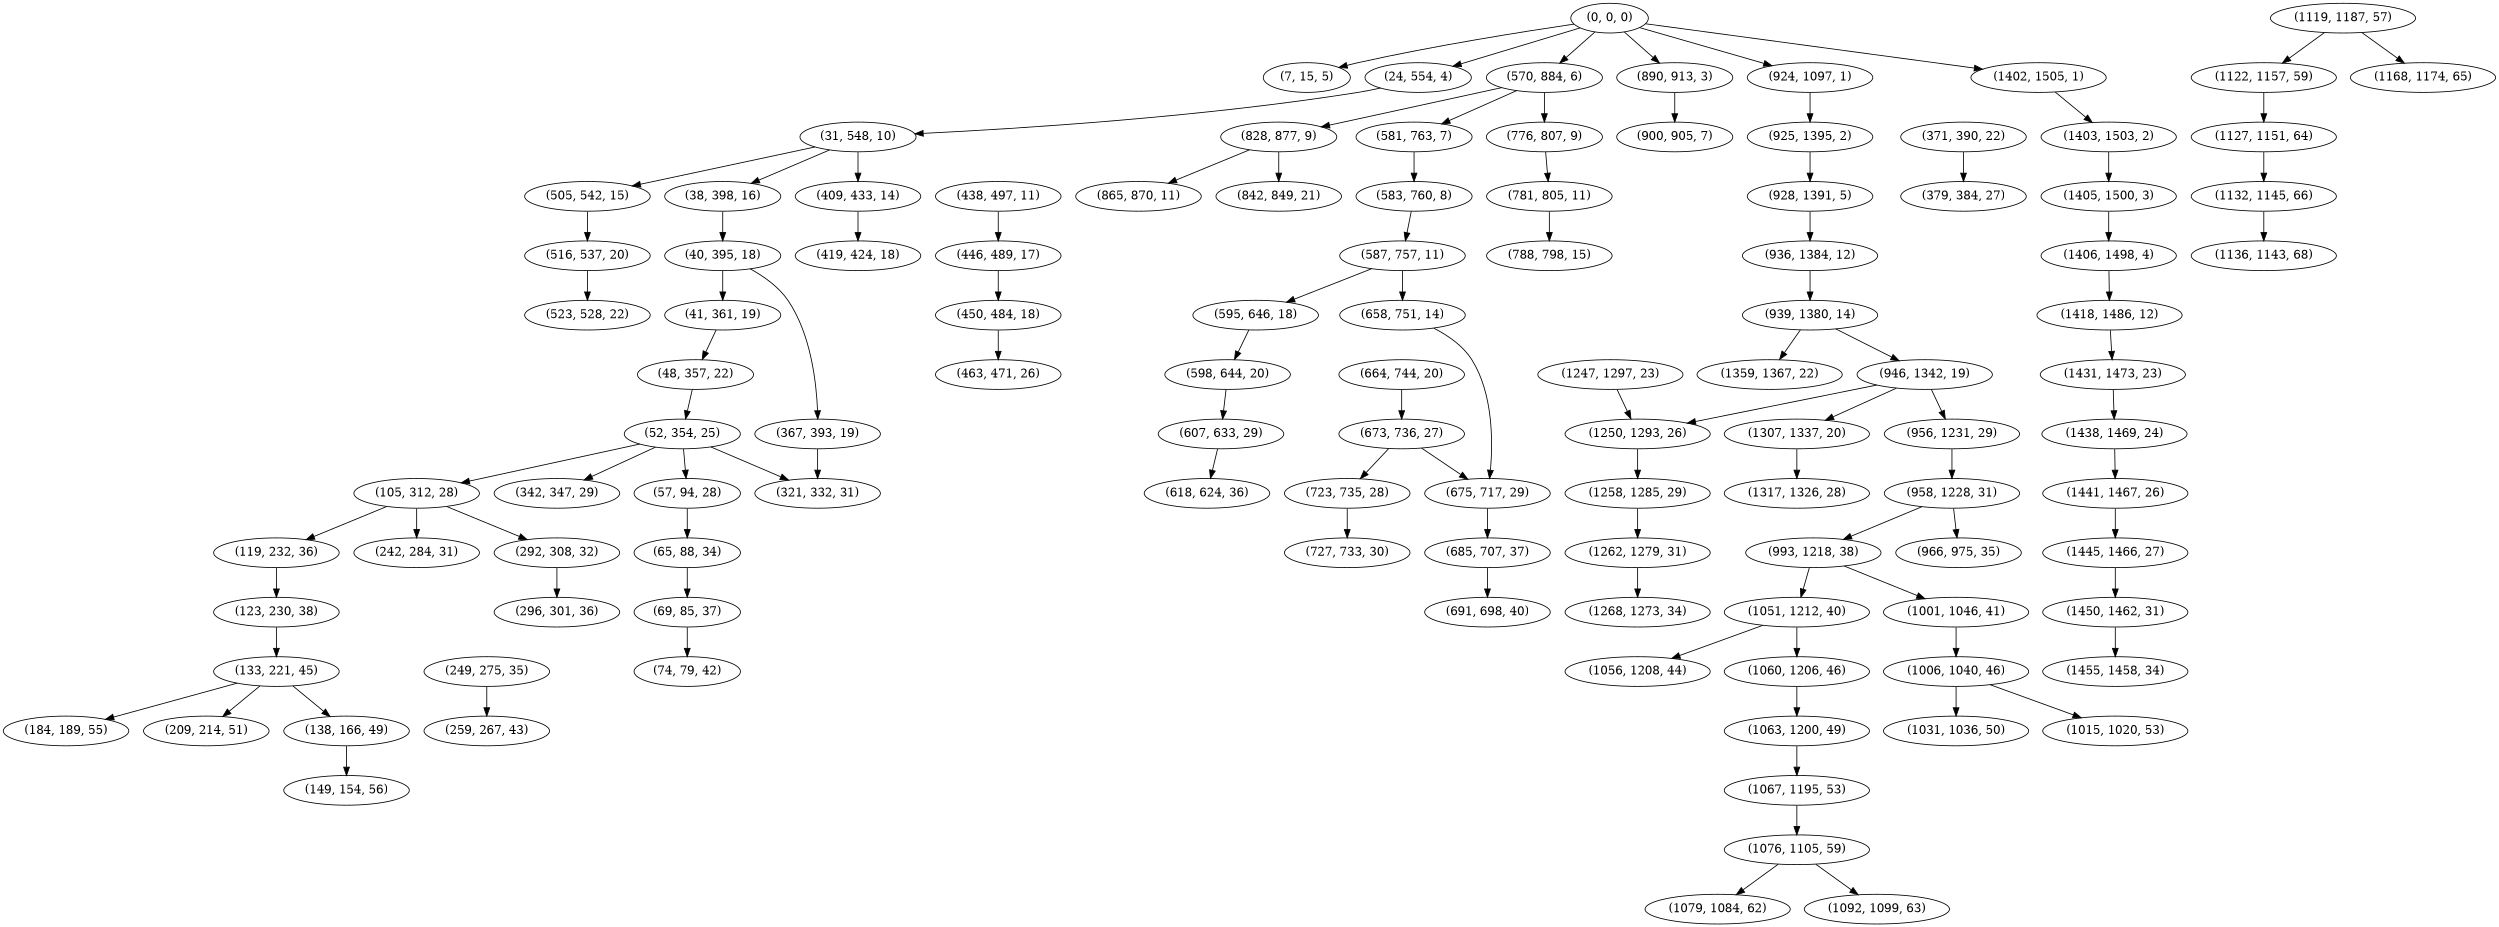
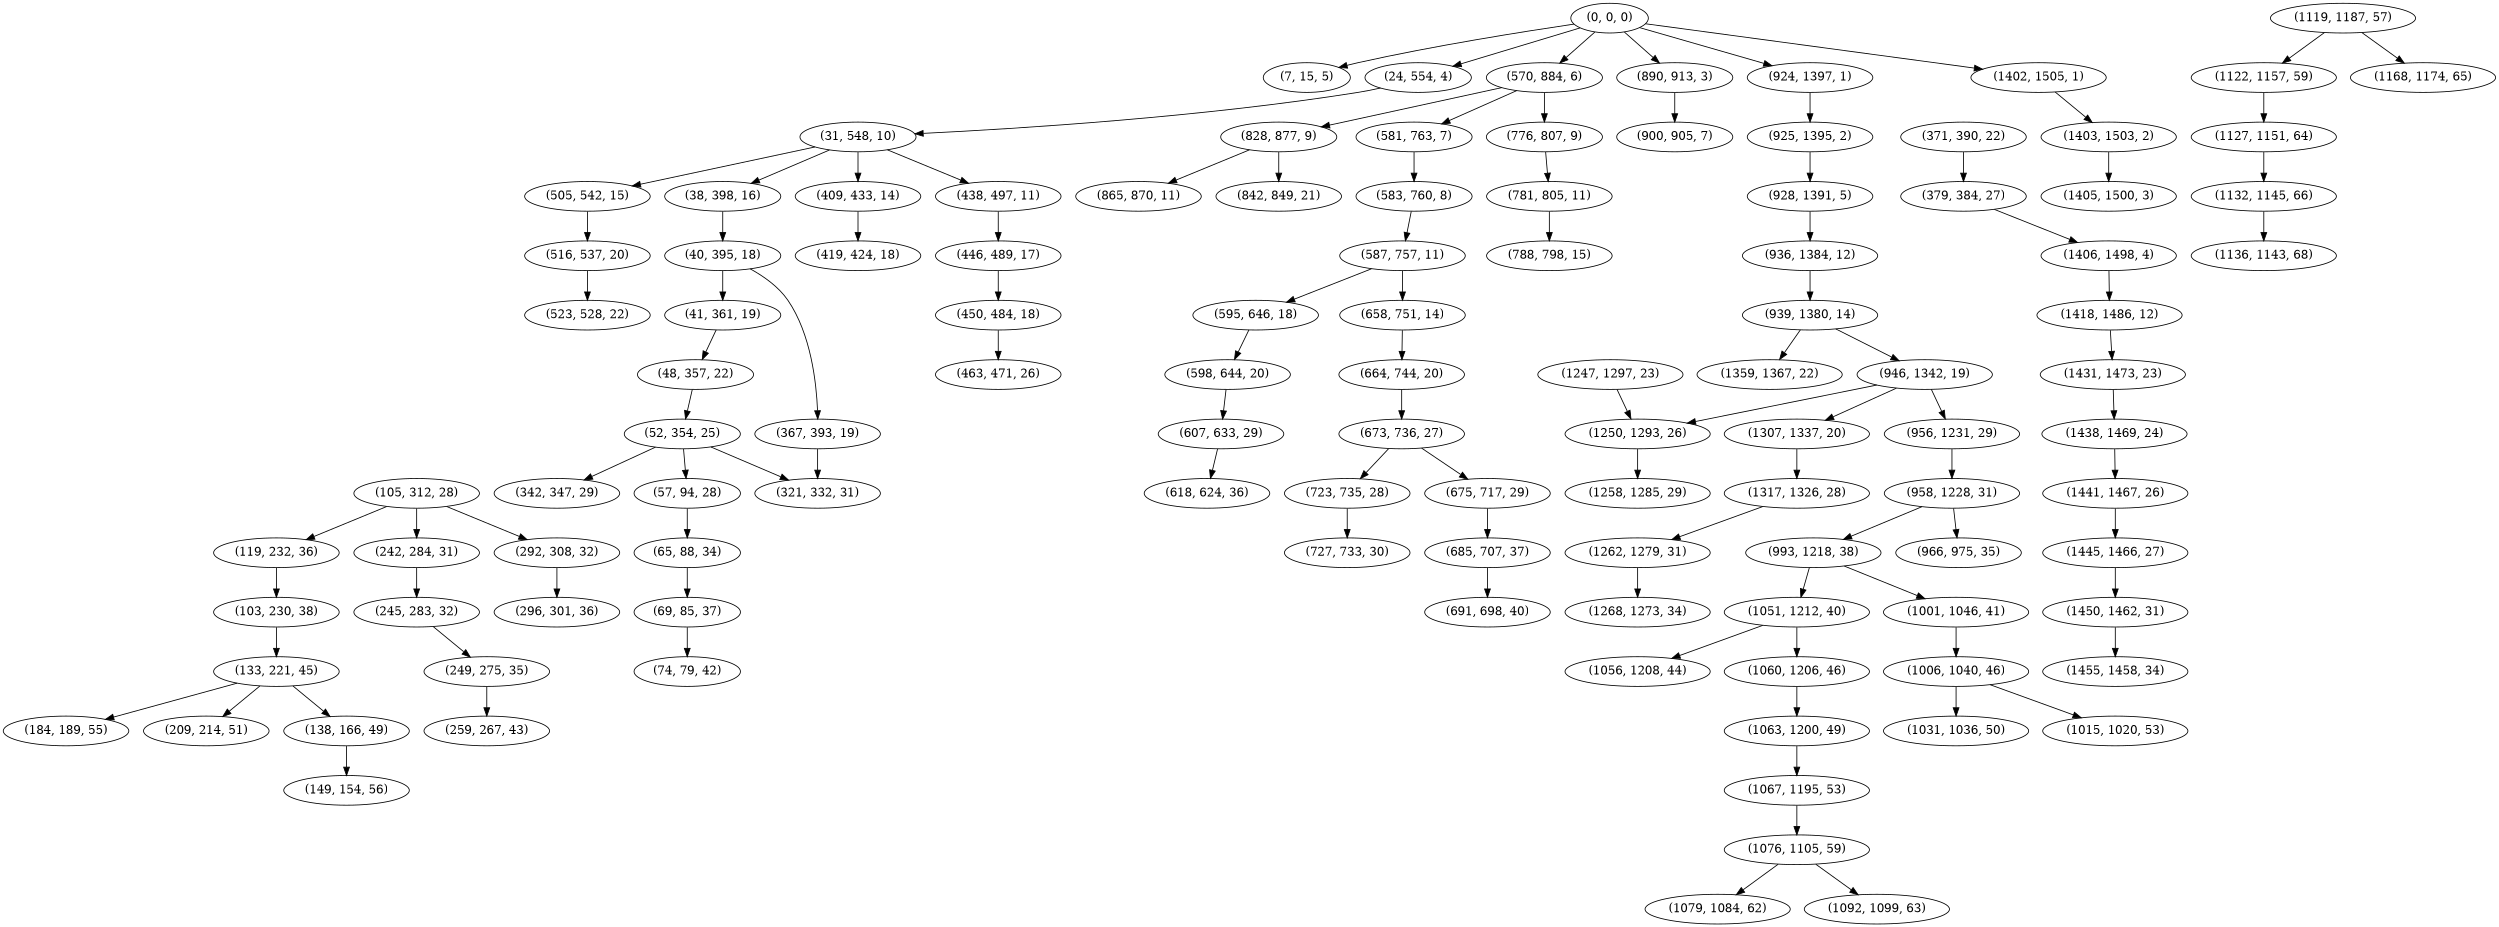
node "(924, 1097, 1)": label "(924, 1097, 1)" -> "(924, 1397, 1)"
edge "(31, 548, 10)" -> "(438, 497, 11)": added
edge "(1405, 1500, 3)" -> "(1406, 1498, 4)": now "(379, 384, 27)" -> "(1406, 1498, 4)"
edge "(658, 751, 14)" -> "(675, 717, 29)": now "(658, 751, 14)" -> "(664, 744, 20)"
edge "(52, 354, 25)" -> "(105, 312, 28)": removed
edge "(1258, 1285, 29)" -> "(1262, 1279, 31)": now "(1317, 1326, 28)" -> "(1262, 1279, 31)"
node "(123, 230, 38)": label "(123, 230, 38)" -> "(103, 230, 38)"
node "(245, 283, 32)": added
